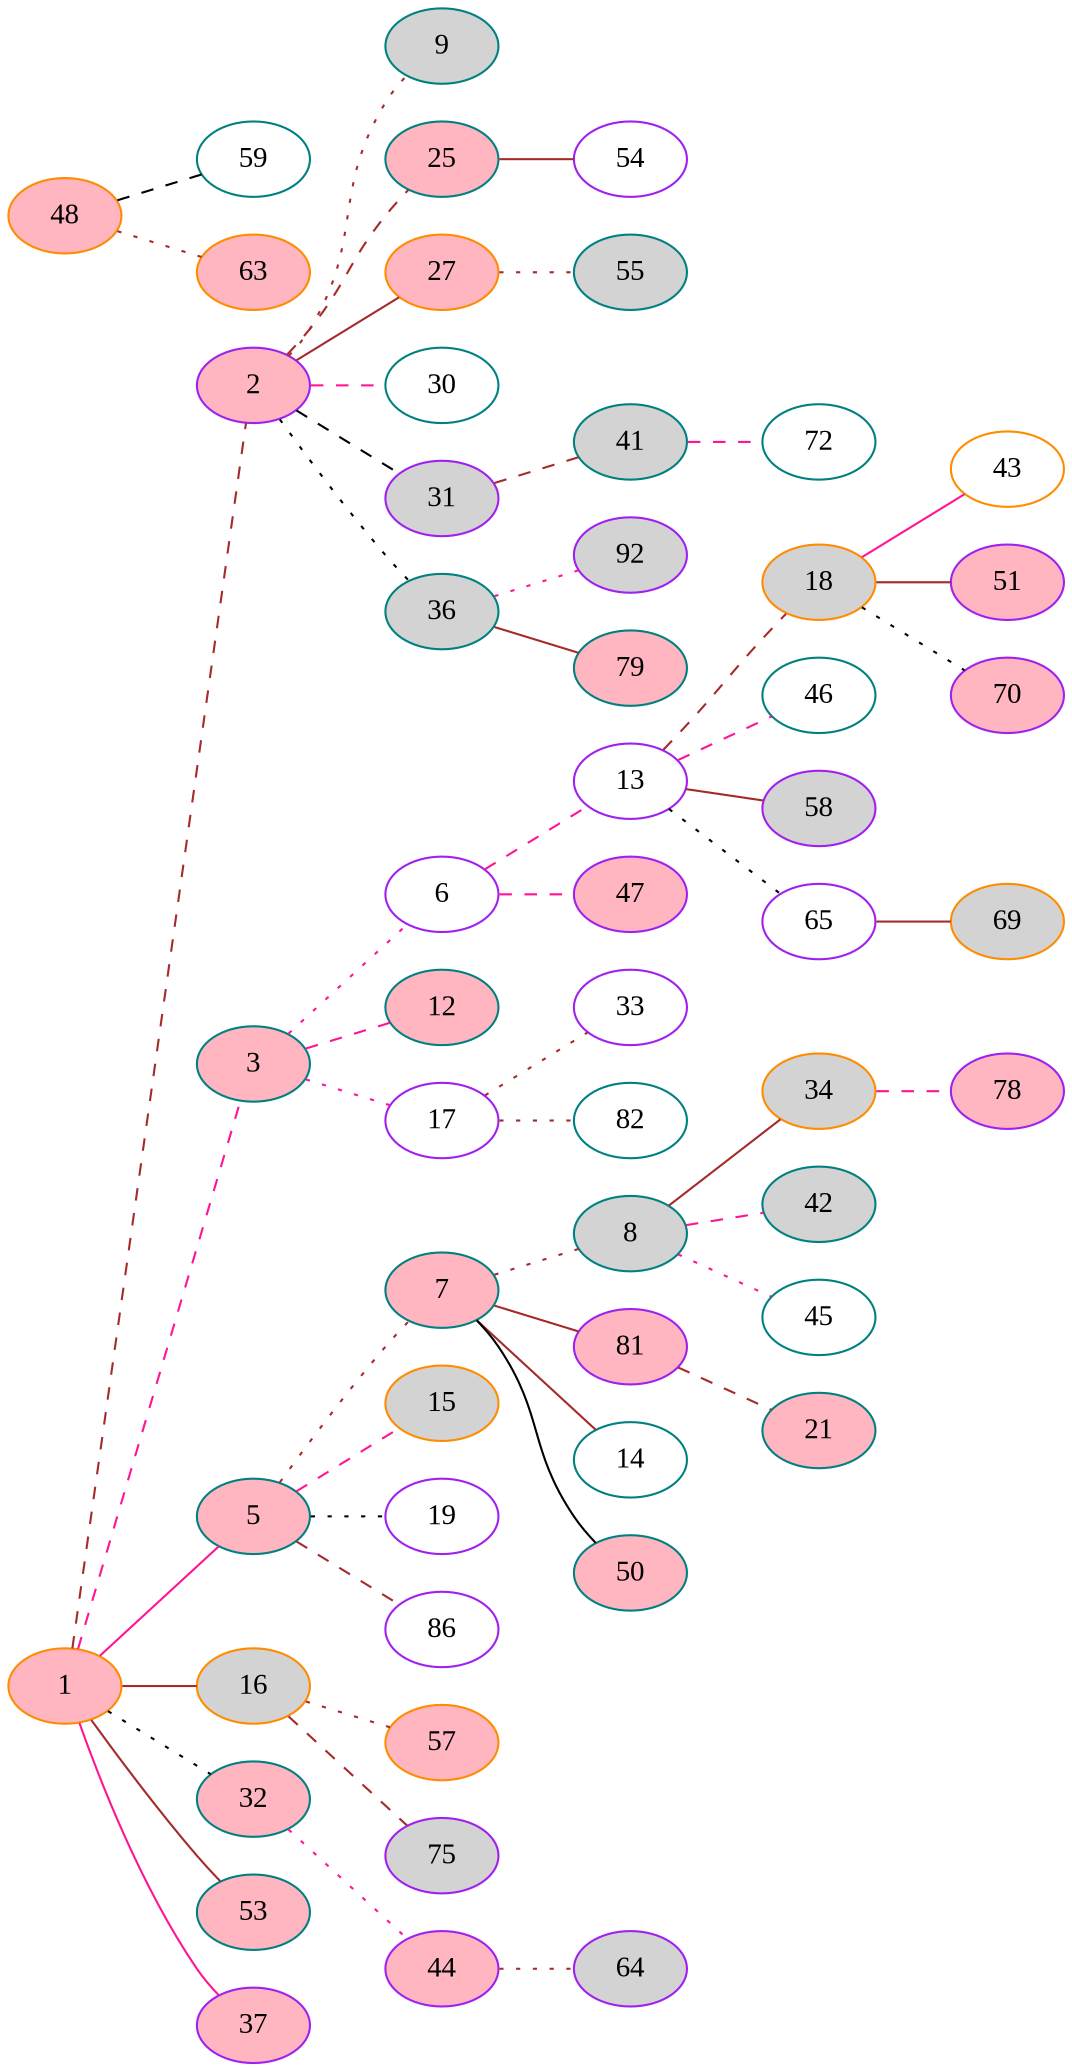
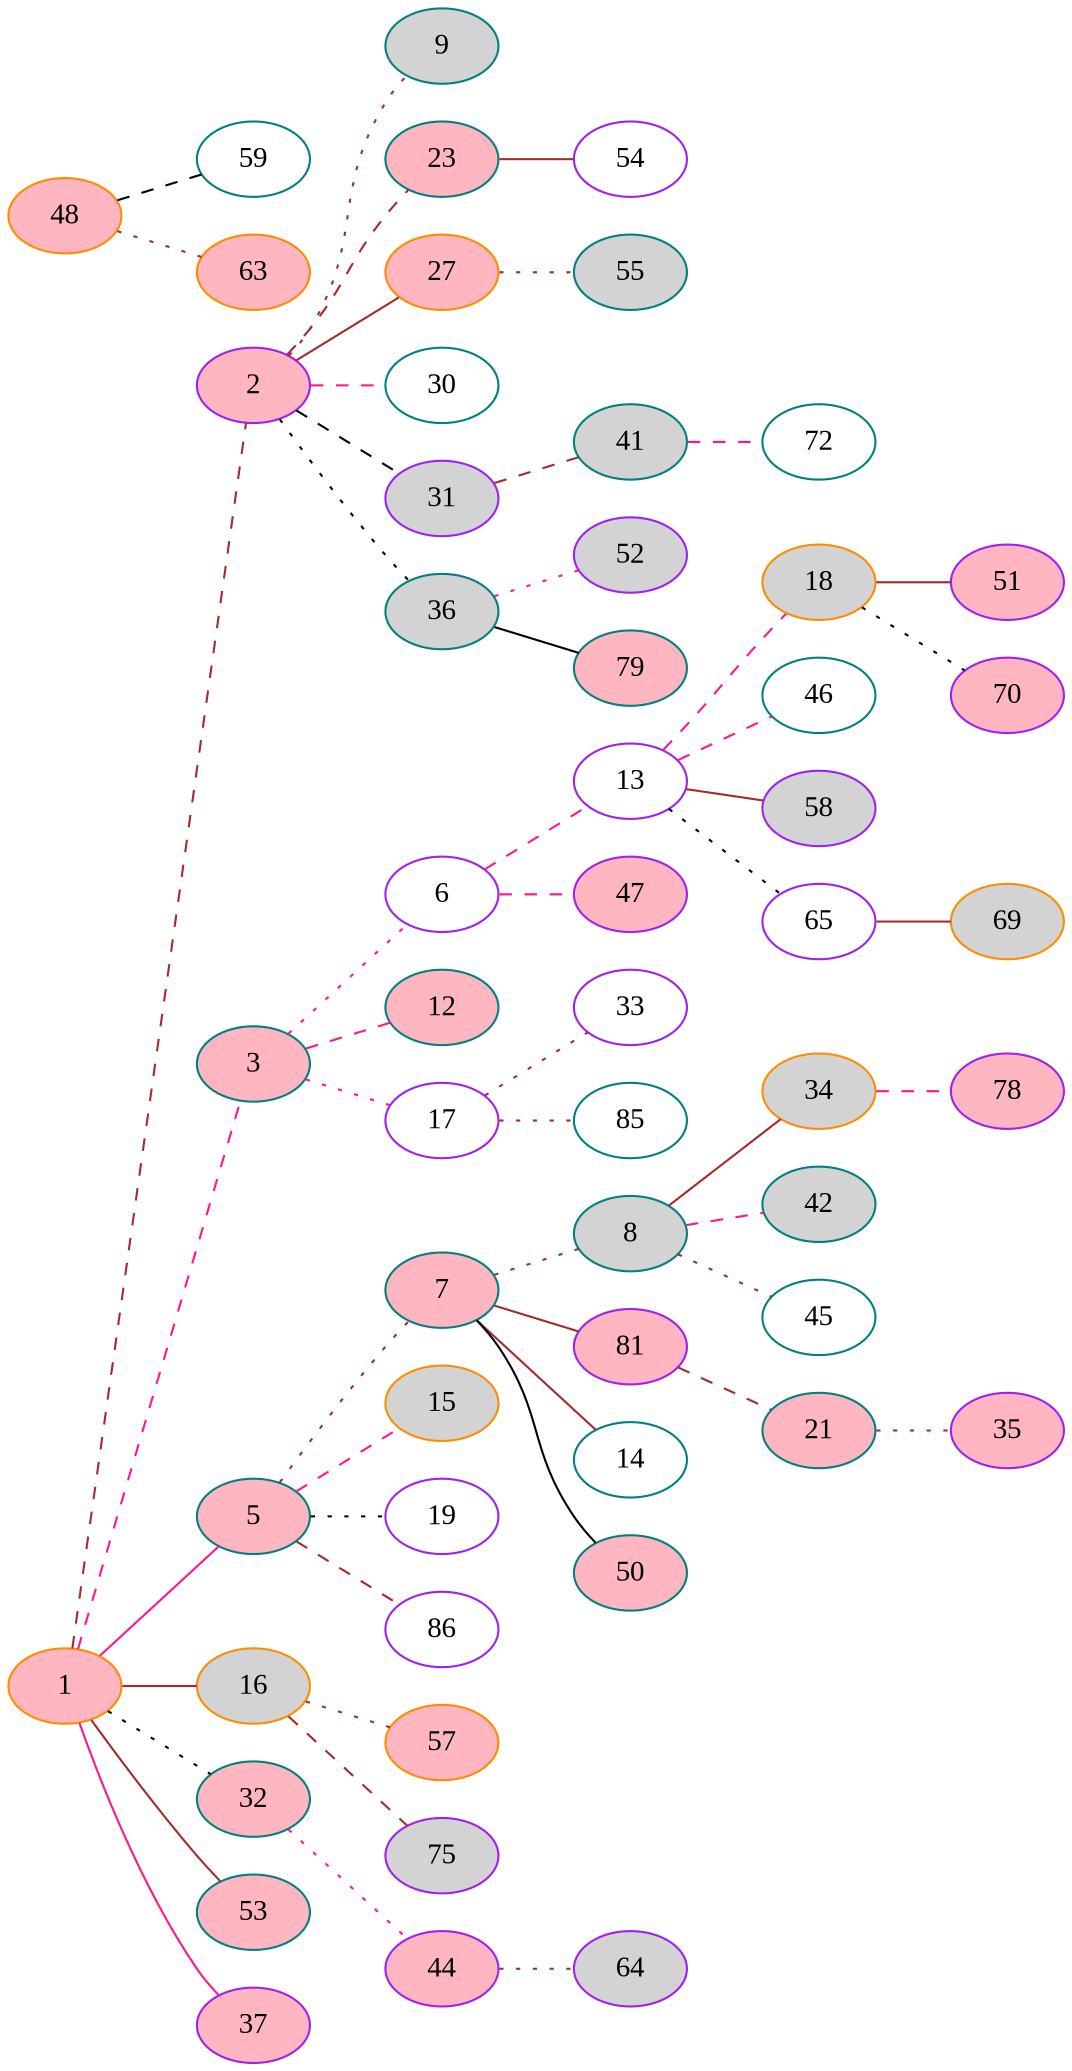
node "25": label "25" -> "23"
node "43": removed
node "92": label "92" -> "52"
edge "36" -- "79": color brown -> black
edge "18" -- "13": color brown -> deeppink
node "82": label "82" -> "85"
edge "8" -- "45": color deeppink -> brown
node "35": added
